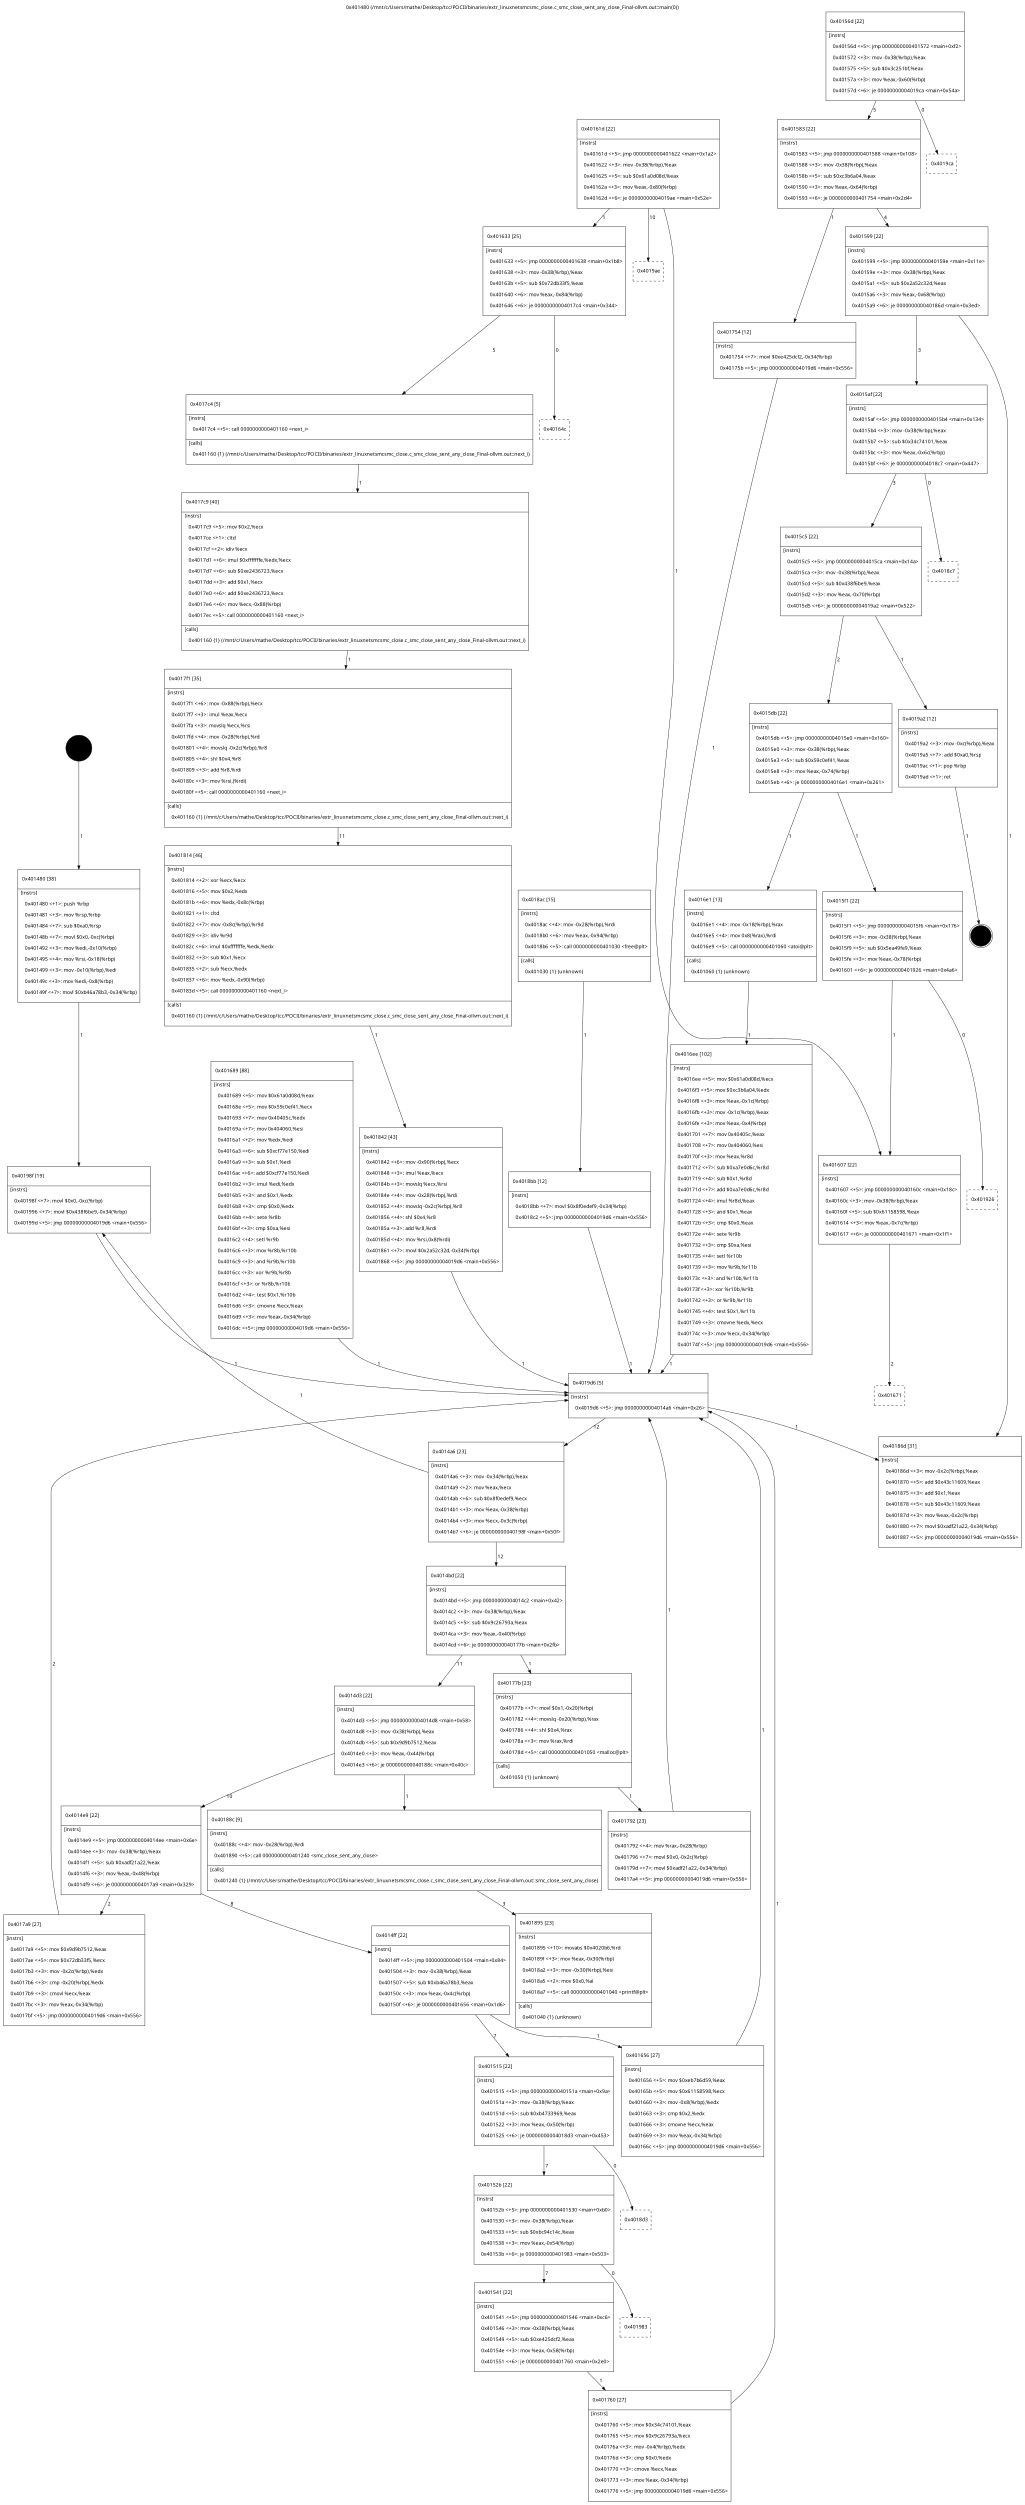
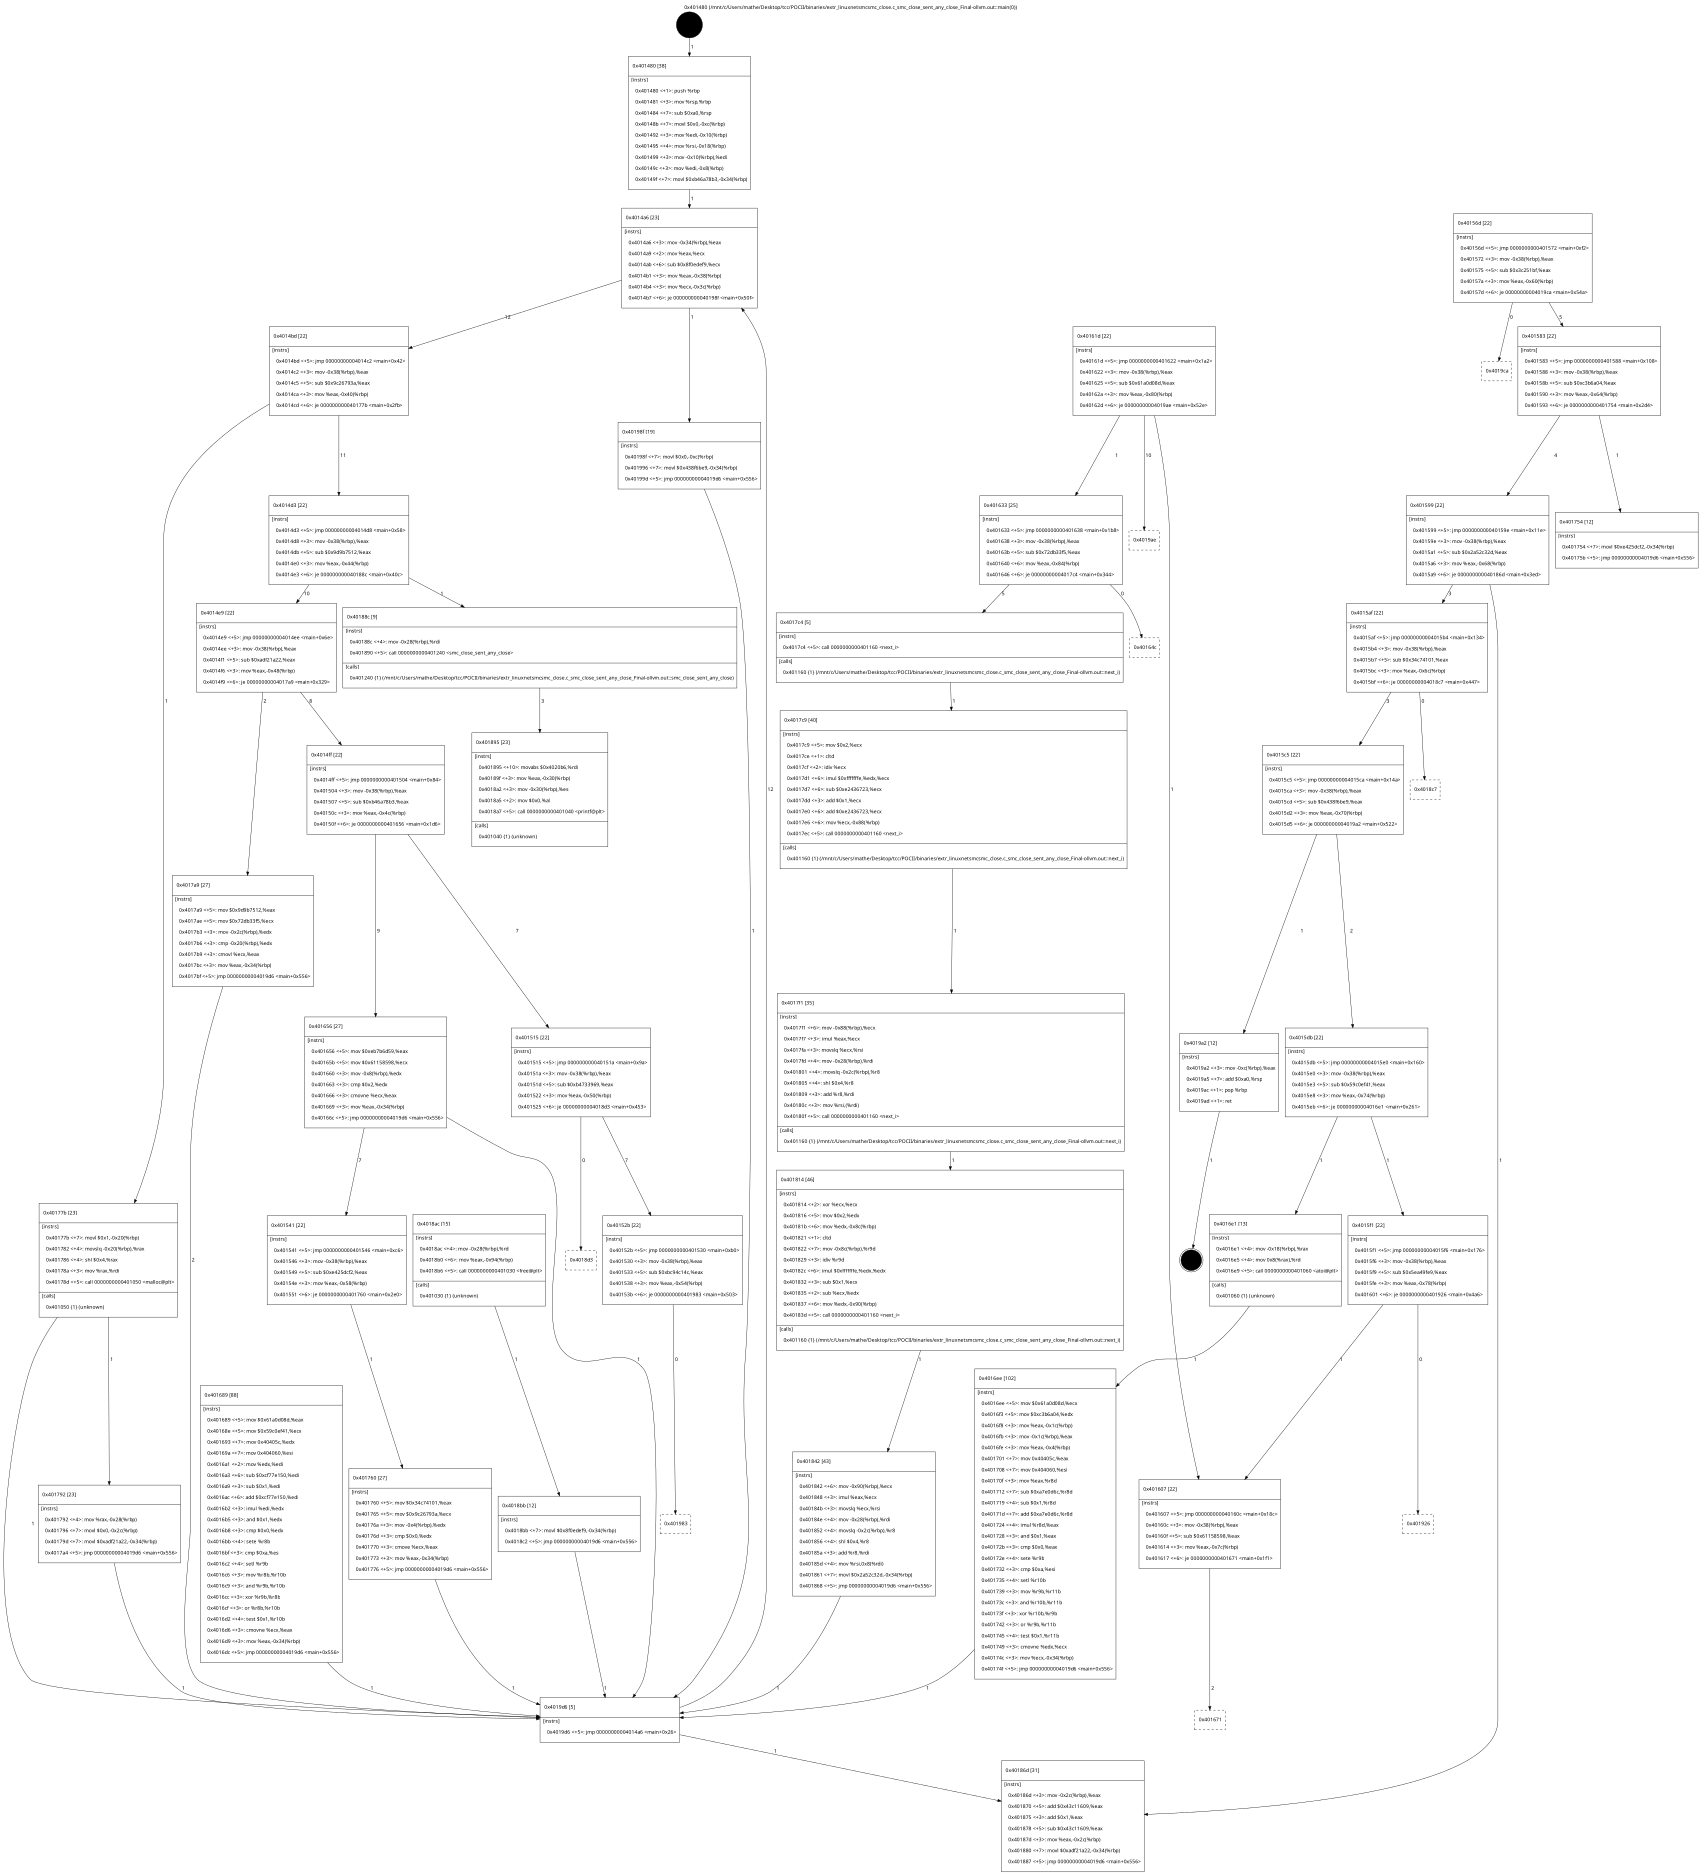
edge "0x4017f1 [35]" -> "0x401814 [46]": label " 11" -> " 1"
edge "0x401754 [12]" -> "0x4019d6 [5]": now "0x40177b [23]" -> "0x4019d6 [5]"
edge "0x401480 [38]" -> "0x40198f [19]": now "0x401480 [38]" -> "0x4014a6 [23]"
edge "0x4014ff [22]" -> "0x401656 [27]": label " 1" -> " 9"
edge "0x40152b [22]" -> "0x401541 [22]": now "0x401656 [27]" -> "0x401541 [22]"
